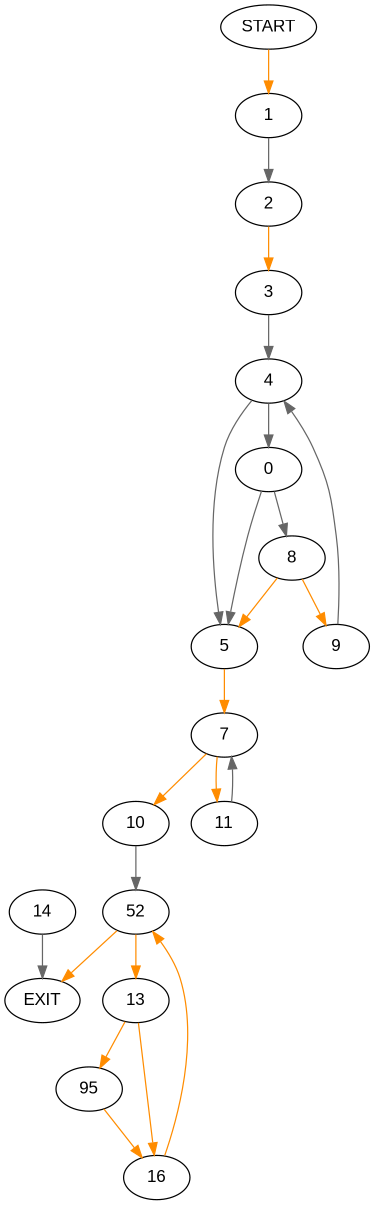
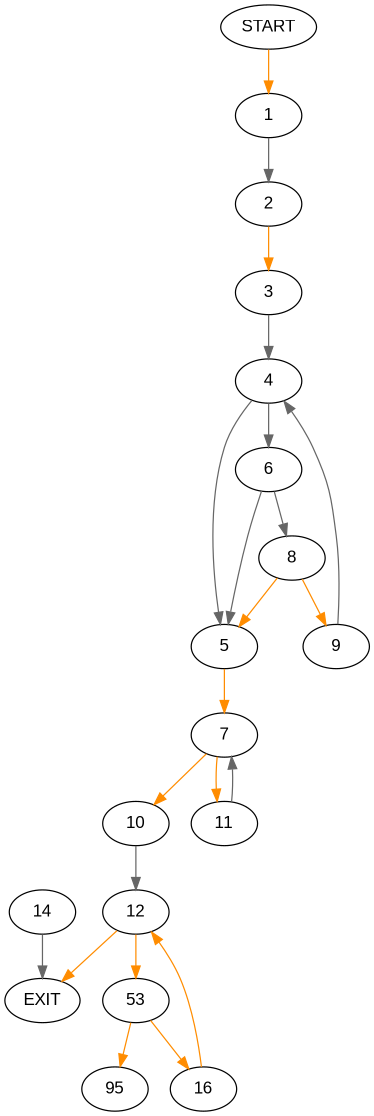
node "0": label "0" -> "6"
node "52": label "52" -> "12"
node "13": label "13" -> "53"
edge "95" -> "16": removed
